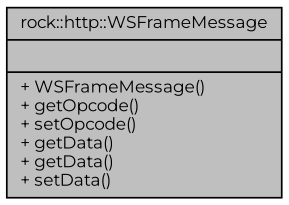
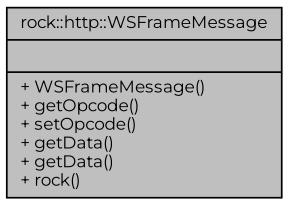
node "rock::http::WSFrameMessage": text "+ setData()" -> "+ rock()"
